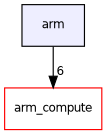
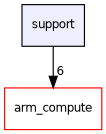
node "arm": label "arm" -> "support"
